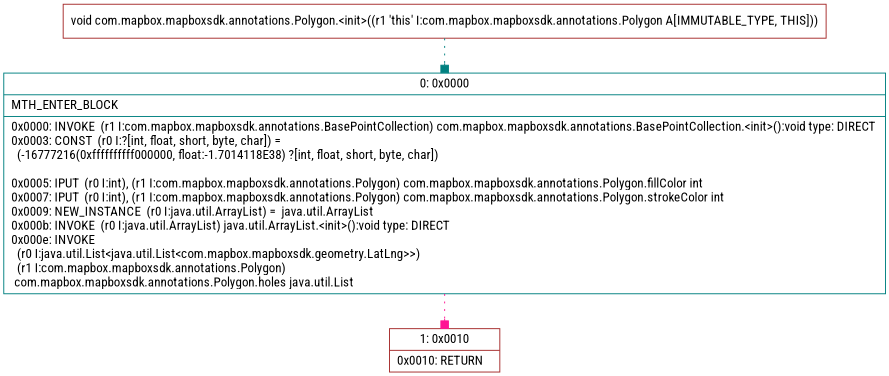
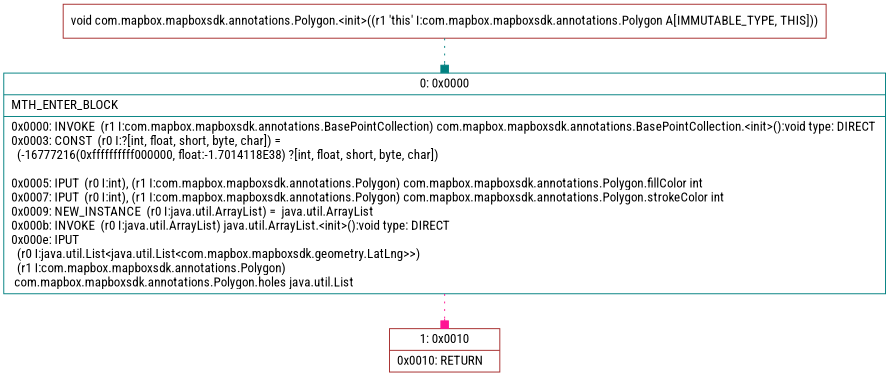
node "0: 0x0000": text "0x000e: INVOKE" -> "0x000e: IPUT"
